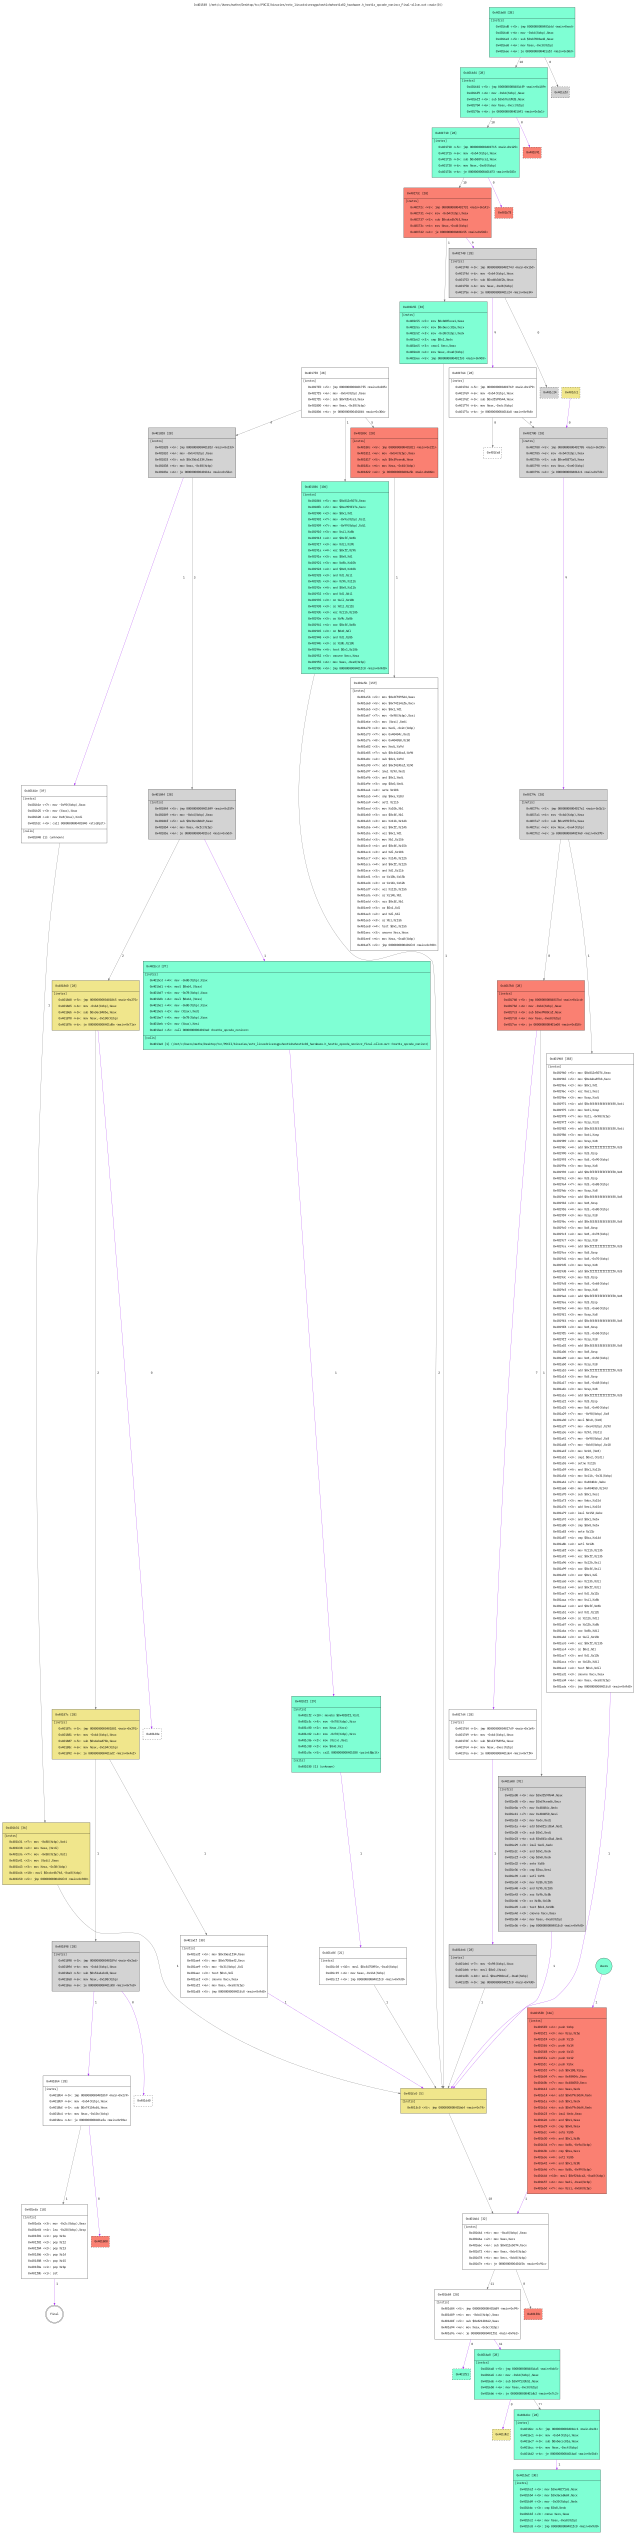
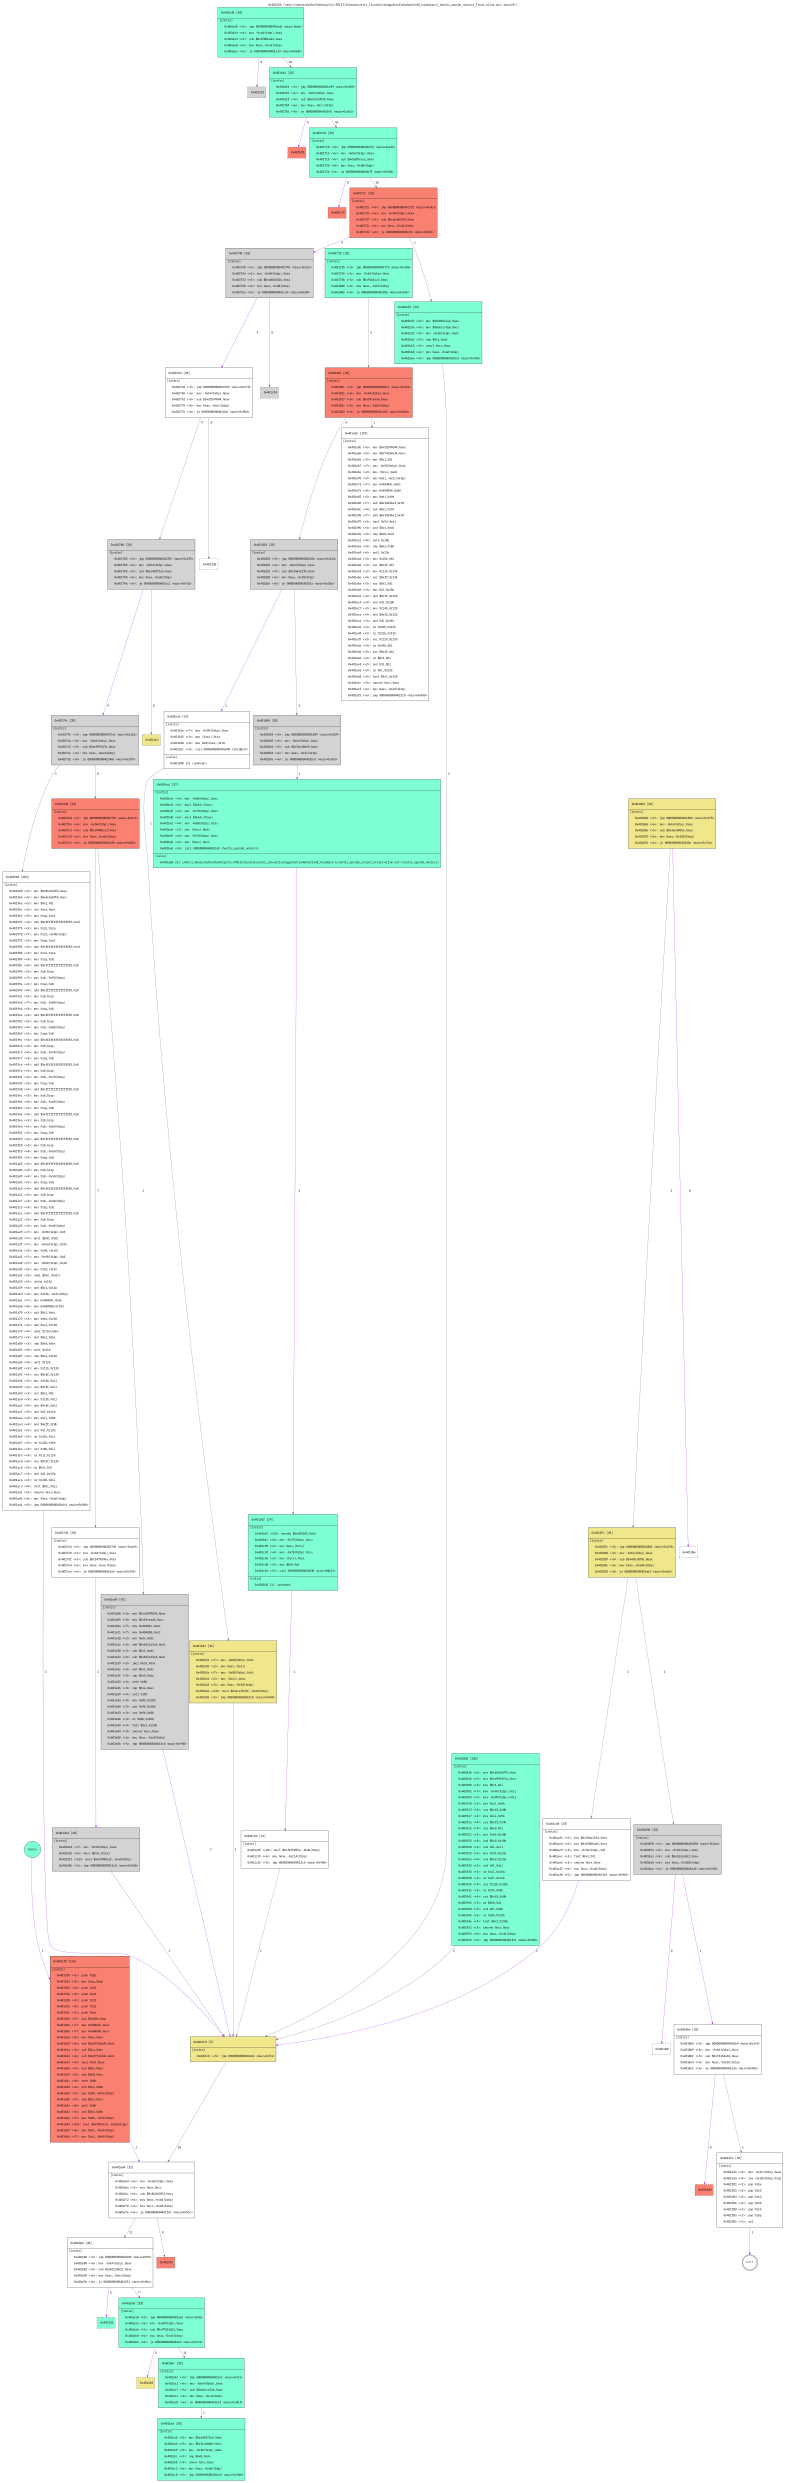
node "0x4017f0 [28]": fillcolor white -> aquamarine
edge "0x401dc1" -> "0x401780 [28]": reversed
edge "0x4017f0 [28]" -> "0x401828 [28]": now "0x40180c [28]" -> "0x401828 [28]"
edge "0x4017f0 [28]" -> "0x4018f6 [106]": removed, label "1"
edge "0x401844 [28]" -> "0x401860 [28]": removed, label "2"
node "Final": label "Final" -> "Exit"
